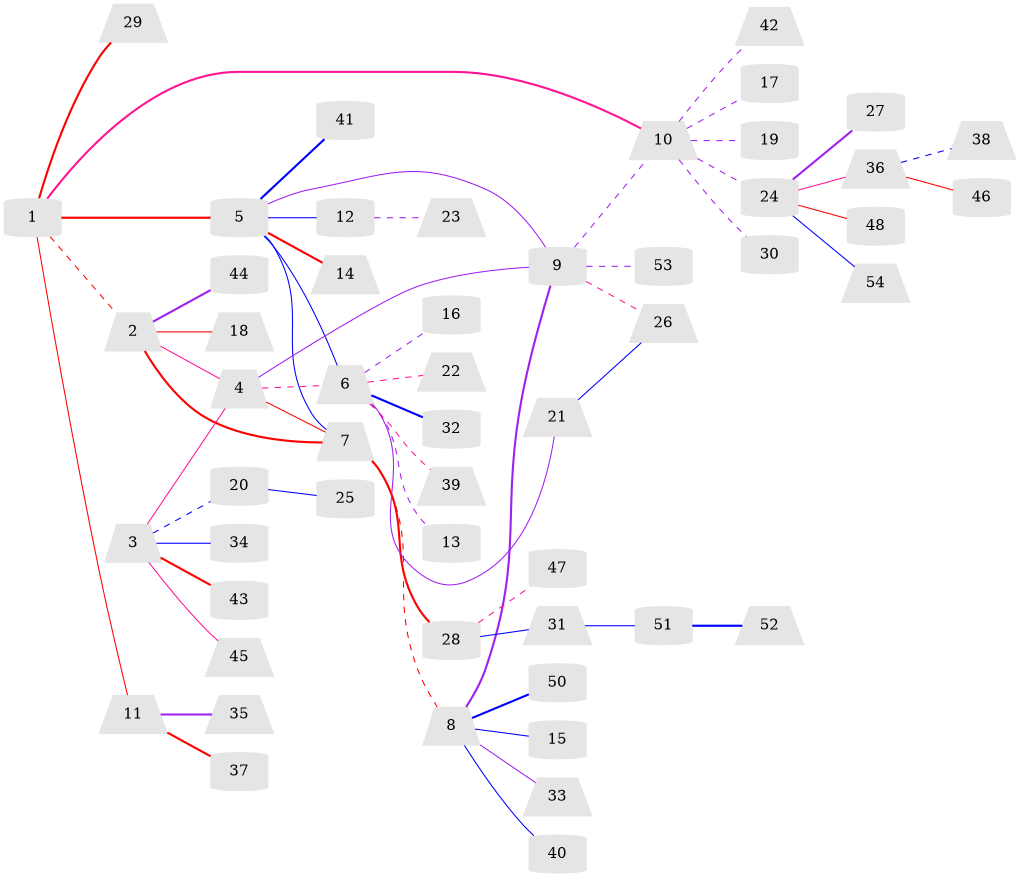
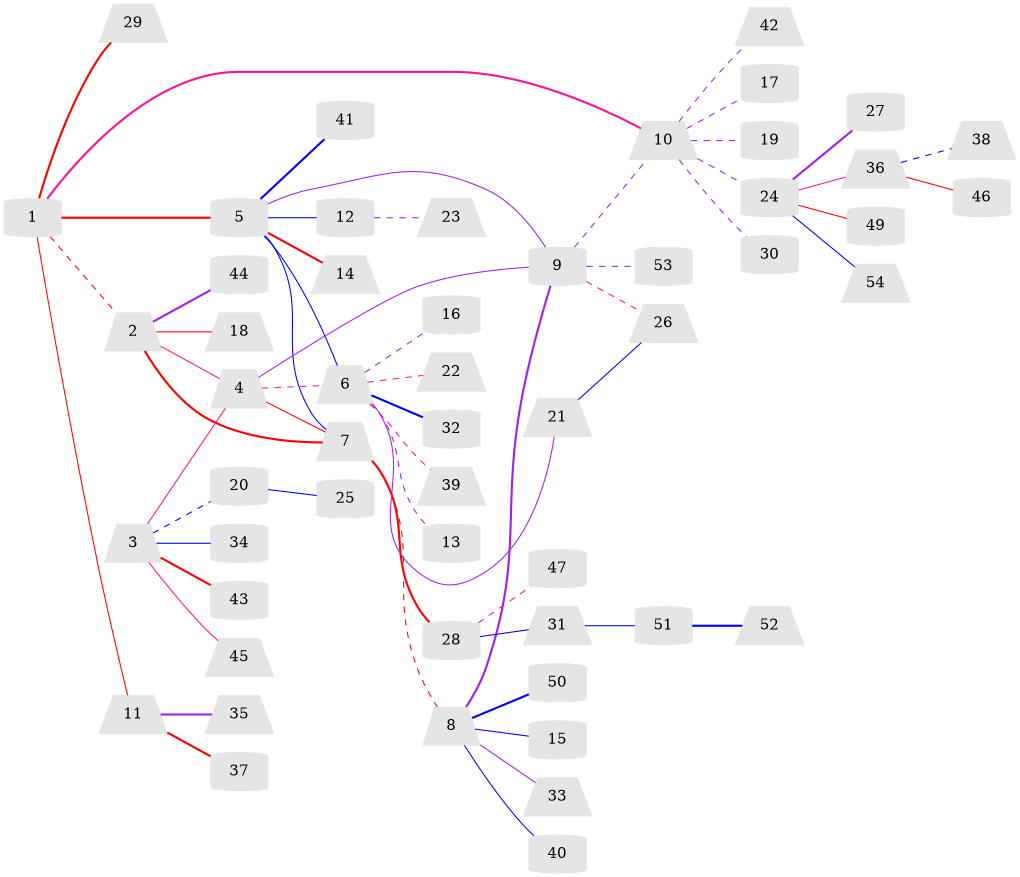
node "48": label "48" -> "49"
